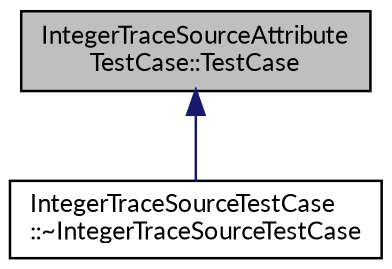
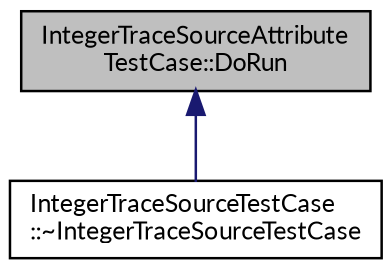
node "IntegerTraceSourceAttribute TestCase::TestCase": label "IntegerTraceSourceAttribute TestCase::TestCase" -> "IntegerTraceSourceAttribute TestCase::DoRun"
